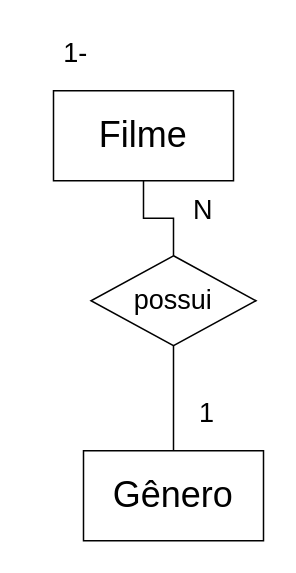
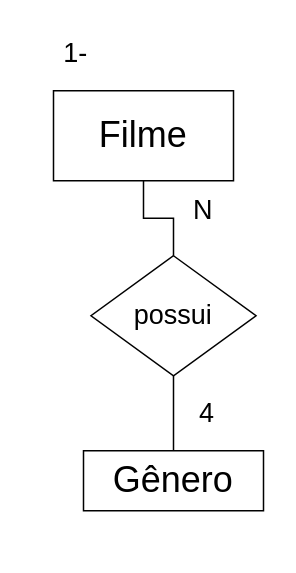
node "possui": size 165x90 -> 165x120
node "1": label "1" -> "4"
node "Gênero": size 180x90 -> 180x60
